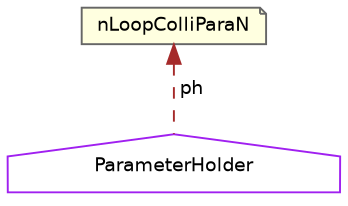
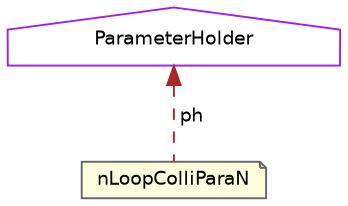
edge "ParameterHolder" -> "nLoopColliParaN": reversed
